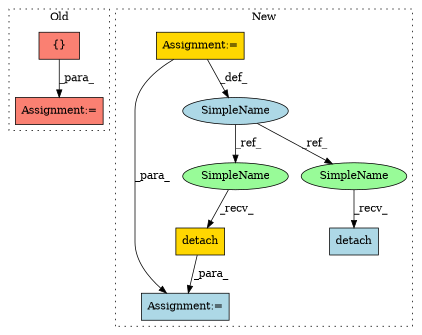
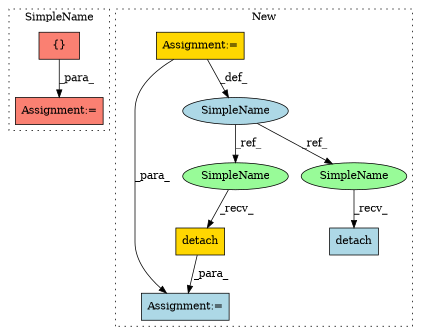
cluster "Old": label "Old" -> "SimpleName"
